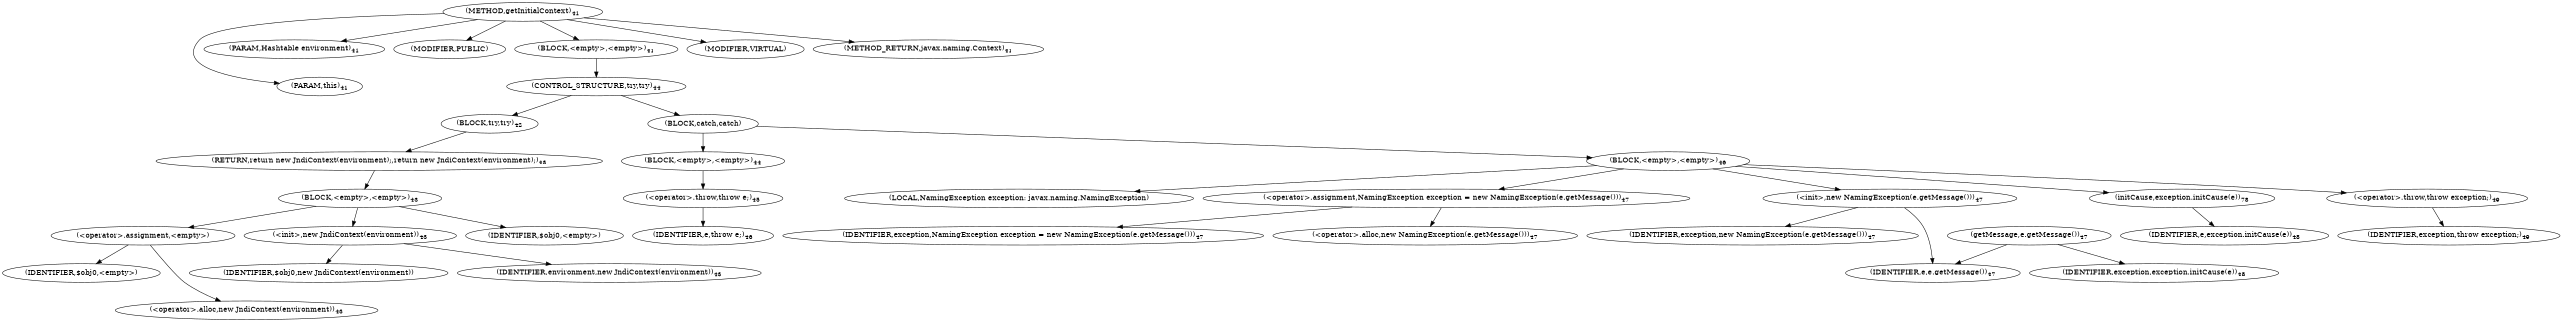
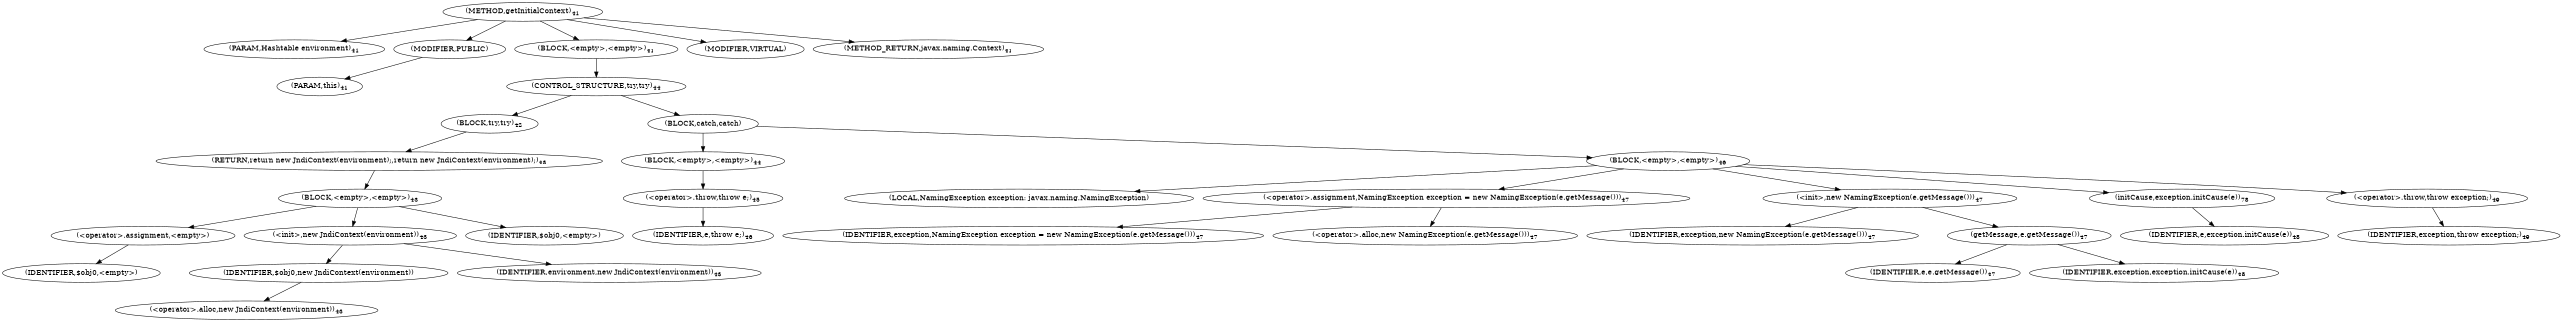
edge "(METHOD,getInitialContext)" -> "(PARAM,this)": now "(MODIFIER,PUBLIC)" -> "(PARAM,this)"
edge "(<init>,new NamingException(e.getMessage()))" -> "(IDENTIFIER,e,e.getMessage())": now "(<init>,new NamingException(e.getMessage()))" -> "(getMessage,e.getMessage())"
edge "(<operator>.assignment,<empty>)" -> "(<operator>.alloc,new JndiContext(environment))": now "(IDENTIFIER,$obj0,new JndiContext(environment))" -> "(<operator>.alloc,new JndiContext(environment))"
